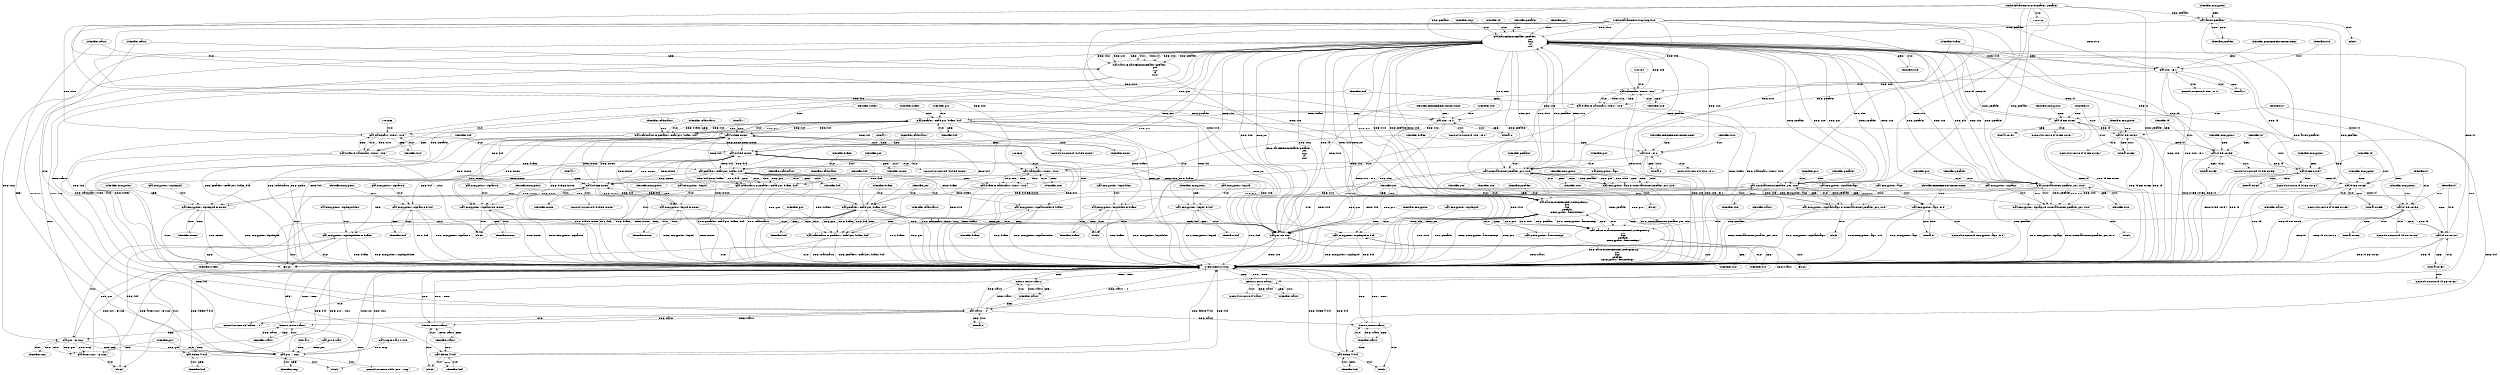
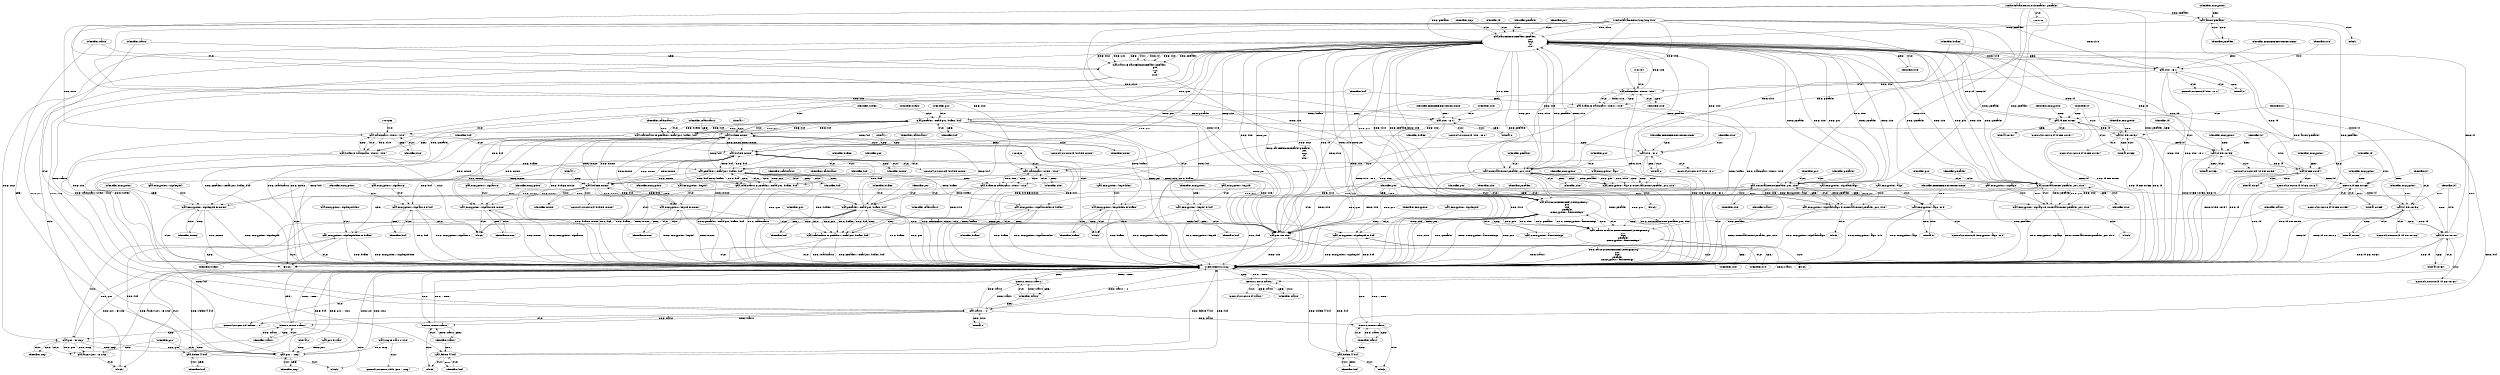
node "(Call,id == 0x7E5)": label "(Call,id == 0x7E5)" -> "(Return,id == 0x7E5)"
edge "(Literal,0x7E7)" -> "(ControlStructure,if (id == 0x7E7))": now "(Call,id == 0x7E7)" -> "(ControlStructure,if (id == 0x7E7))"
edge "(Call,pos < stop)" -> "(ControlStructure,while (pos < stop))": now "(Call,stop = start + size)" -> "(ControlStructure,while (pos < stop))"
